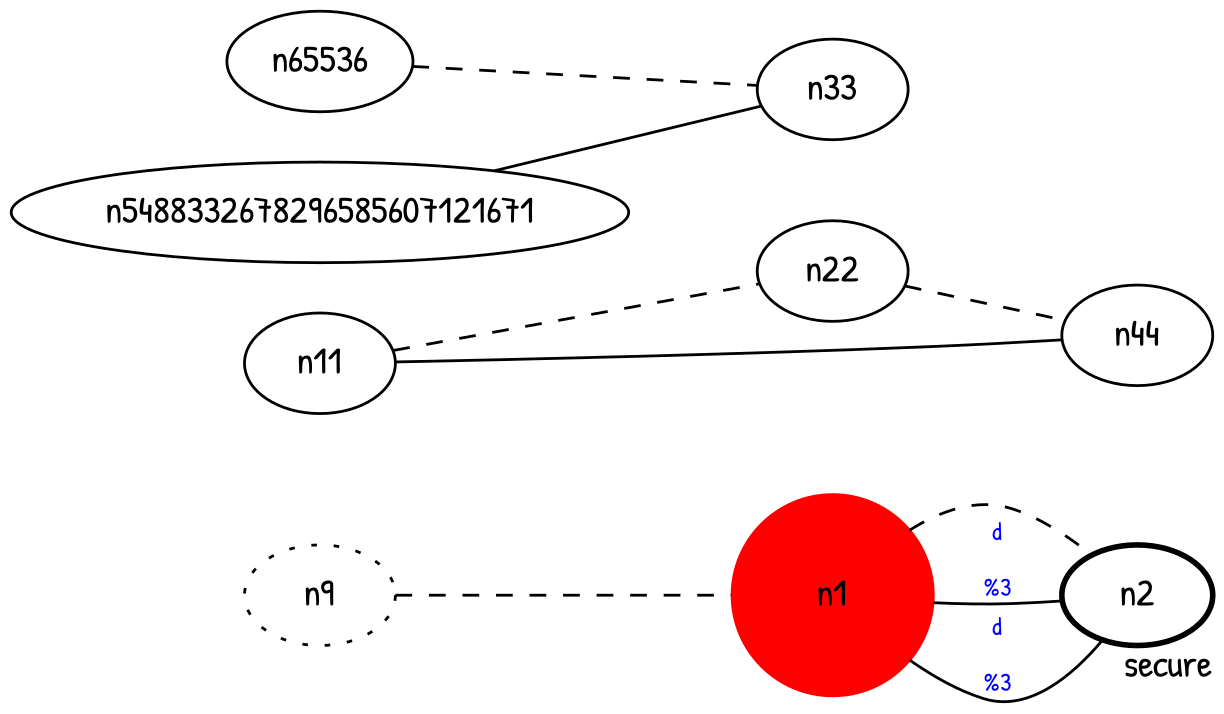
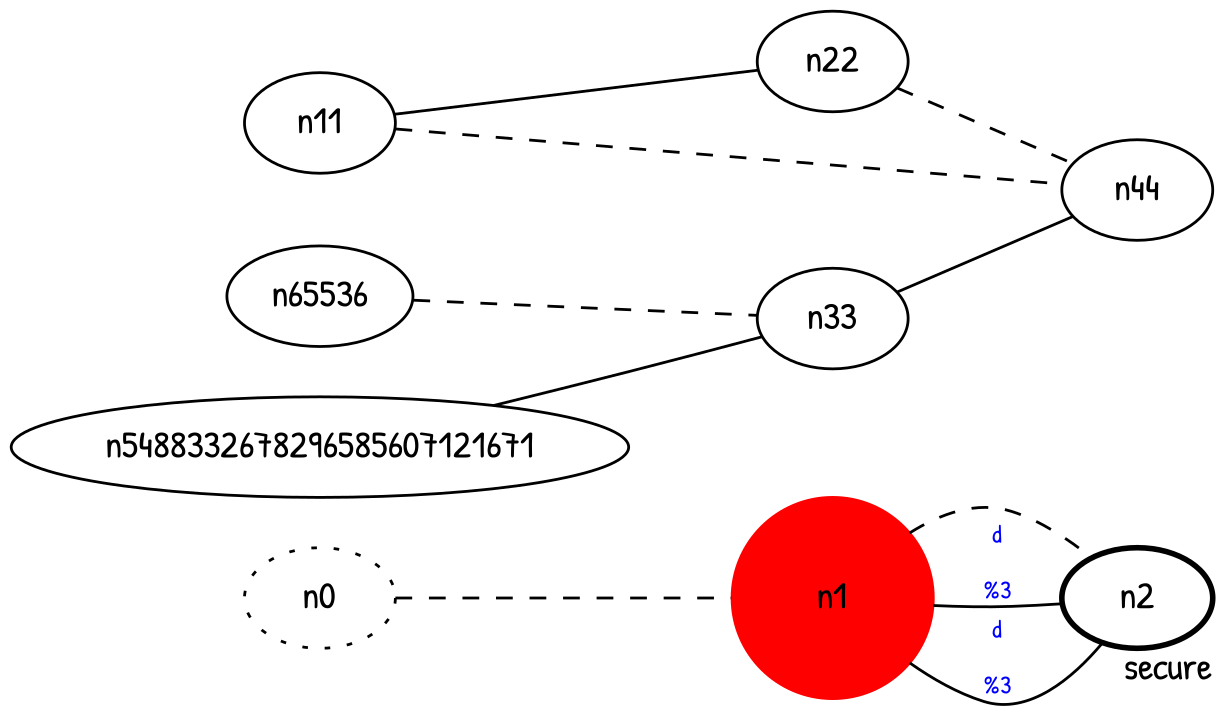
edge "n44" -- "n33": added
edge "n22" -- "n11": style dashed -> solid
edge "n44" -- "n11": style solid -> dashed
node "n9": label "n9" -> "n0"
